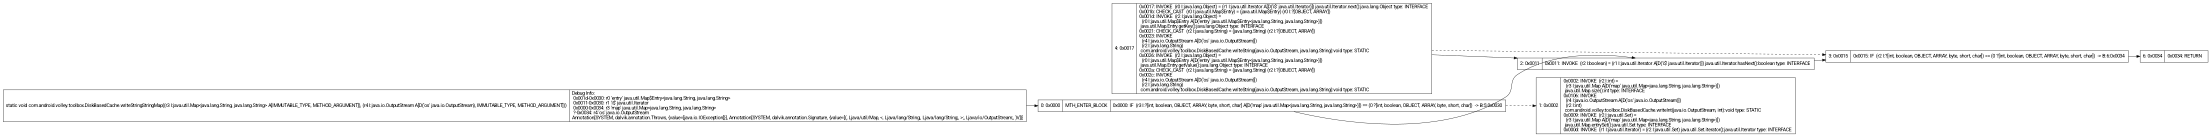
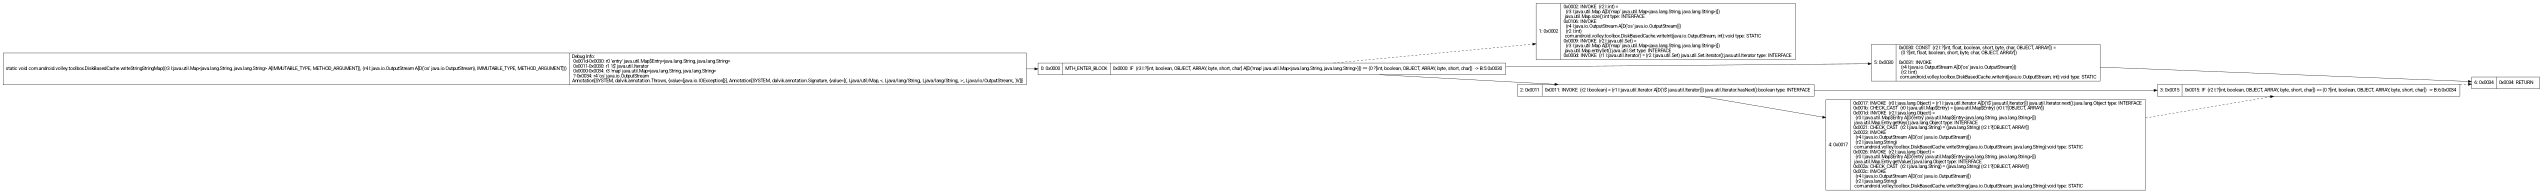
node "4: 0x0017": text "0x0023: INVOKE" -> "2x0023: INVOKE"
edge "4: 0x0017" -> "2: 0x0011": reversed
edge "3: 0x0015" -> "6: 0x0034": style solid -> dashed
node "5: 0x0030": added
